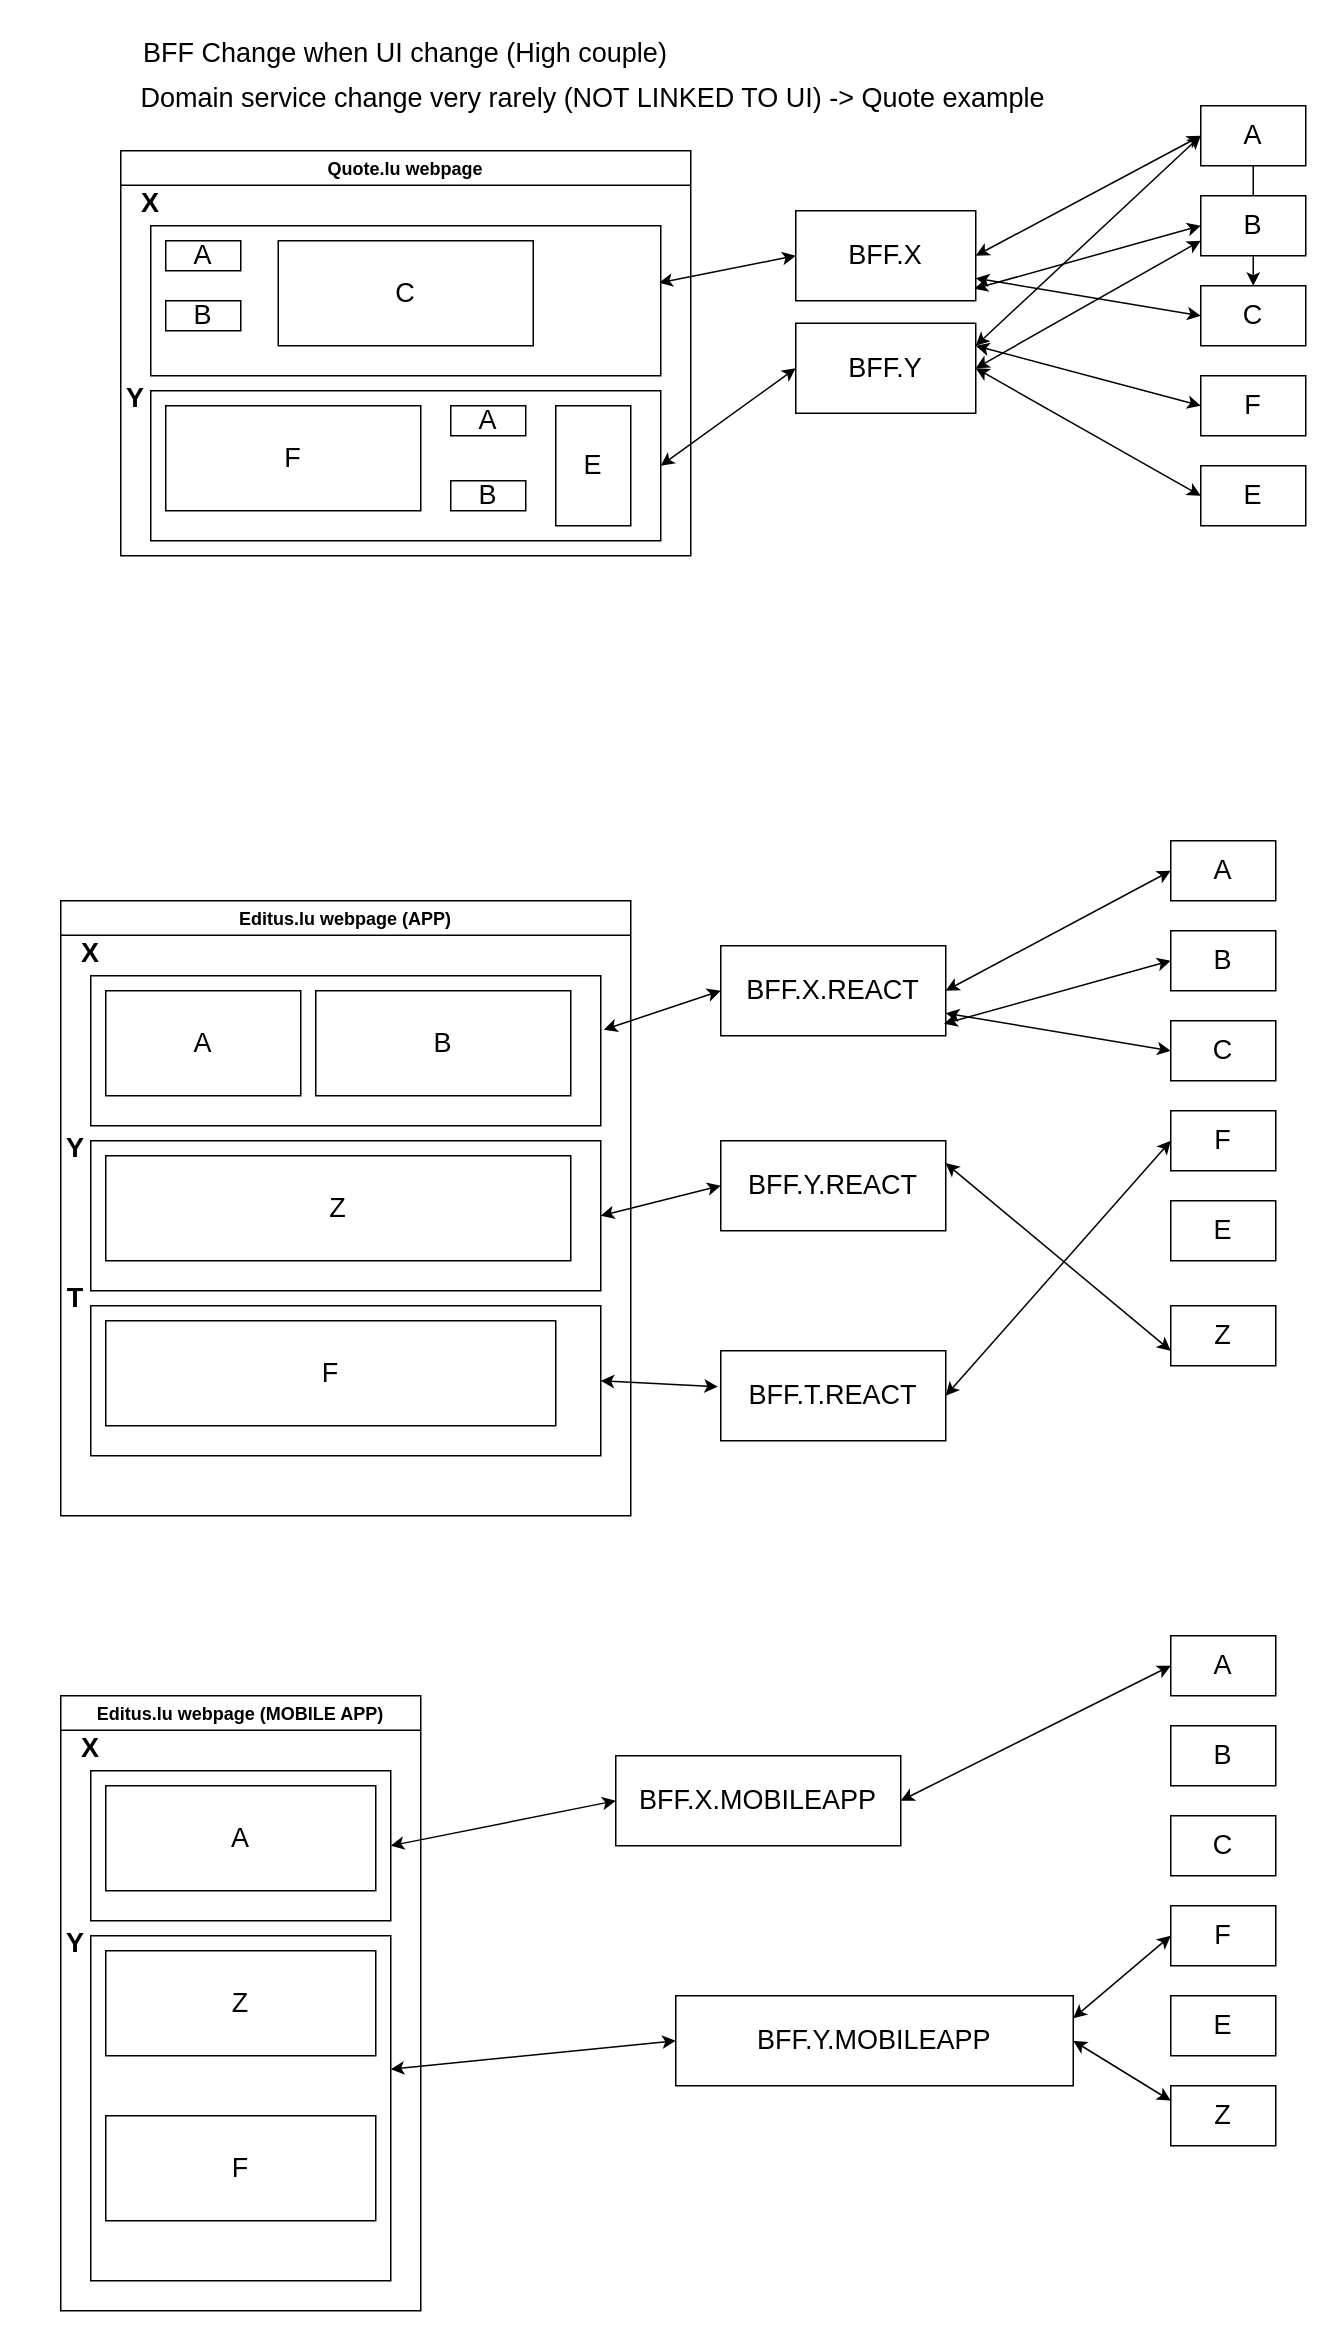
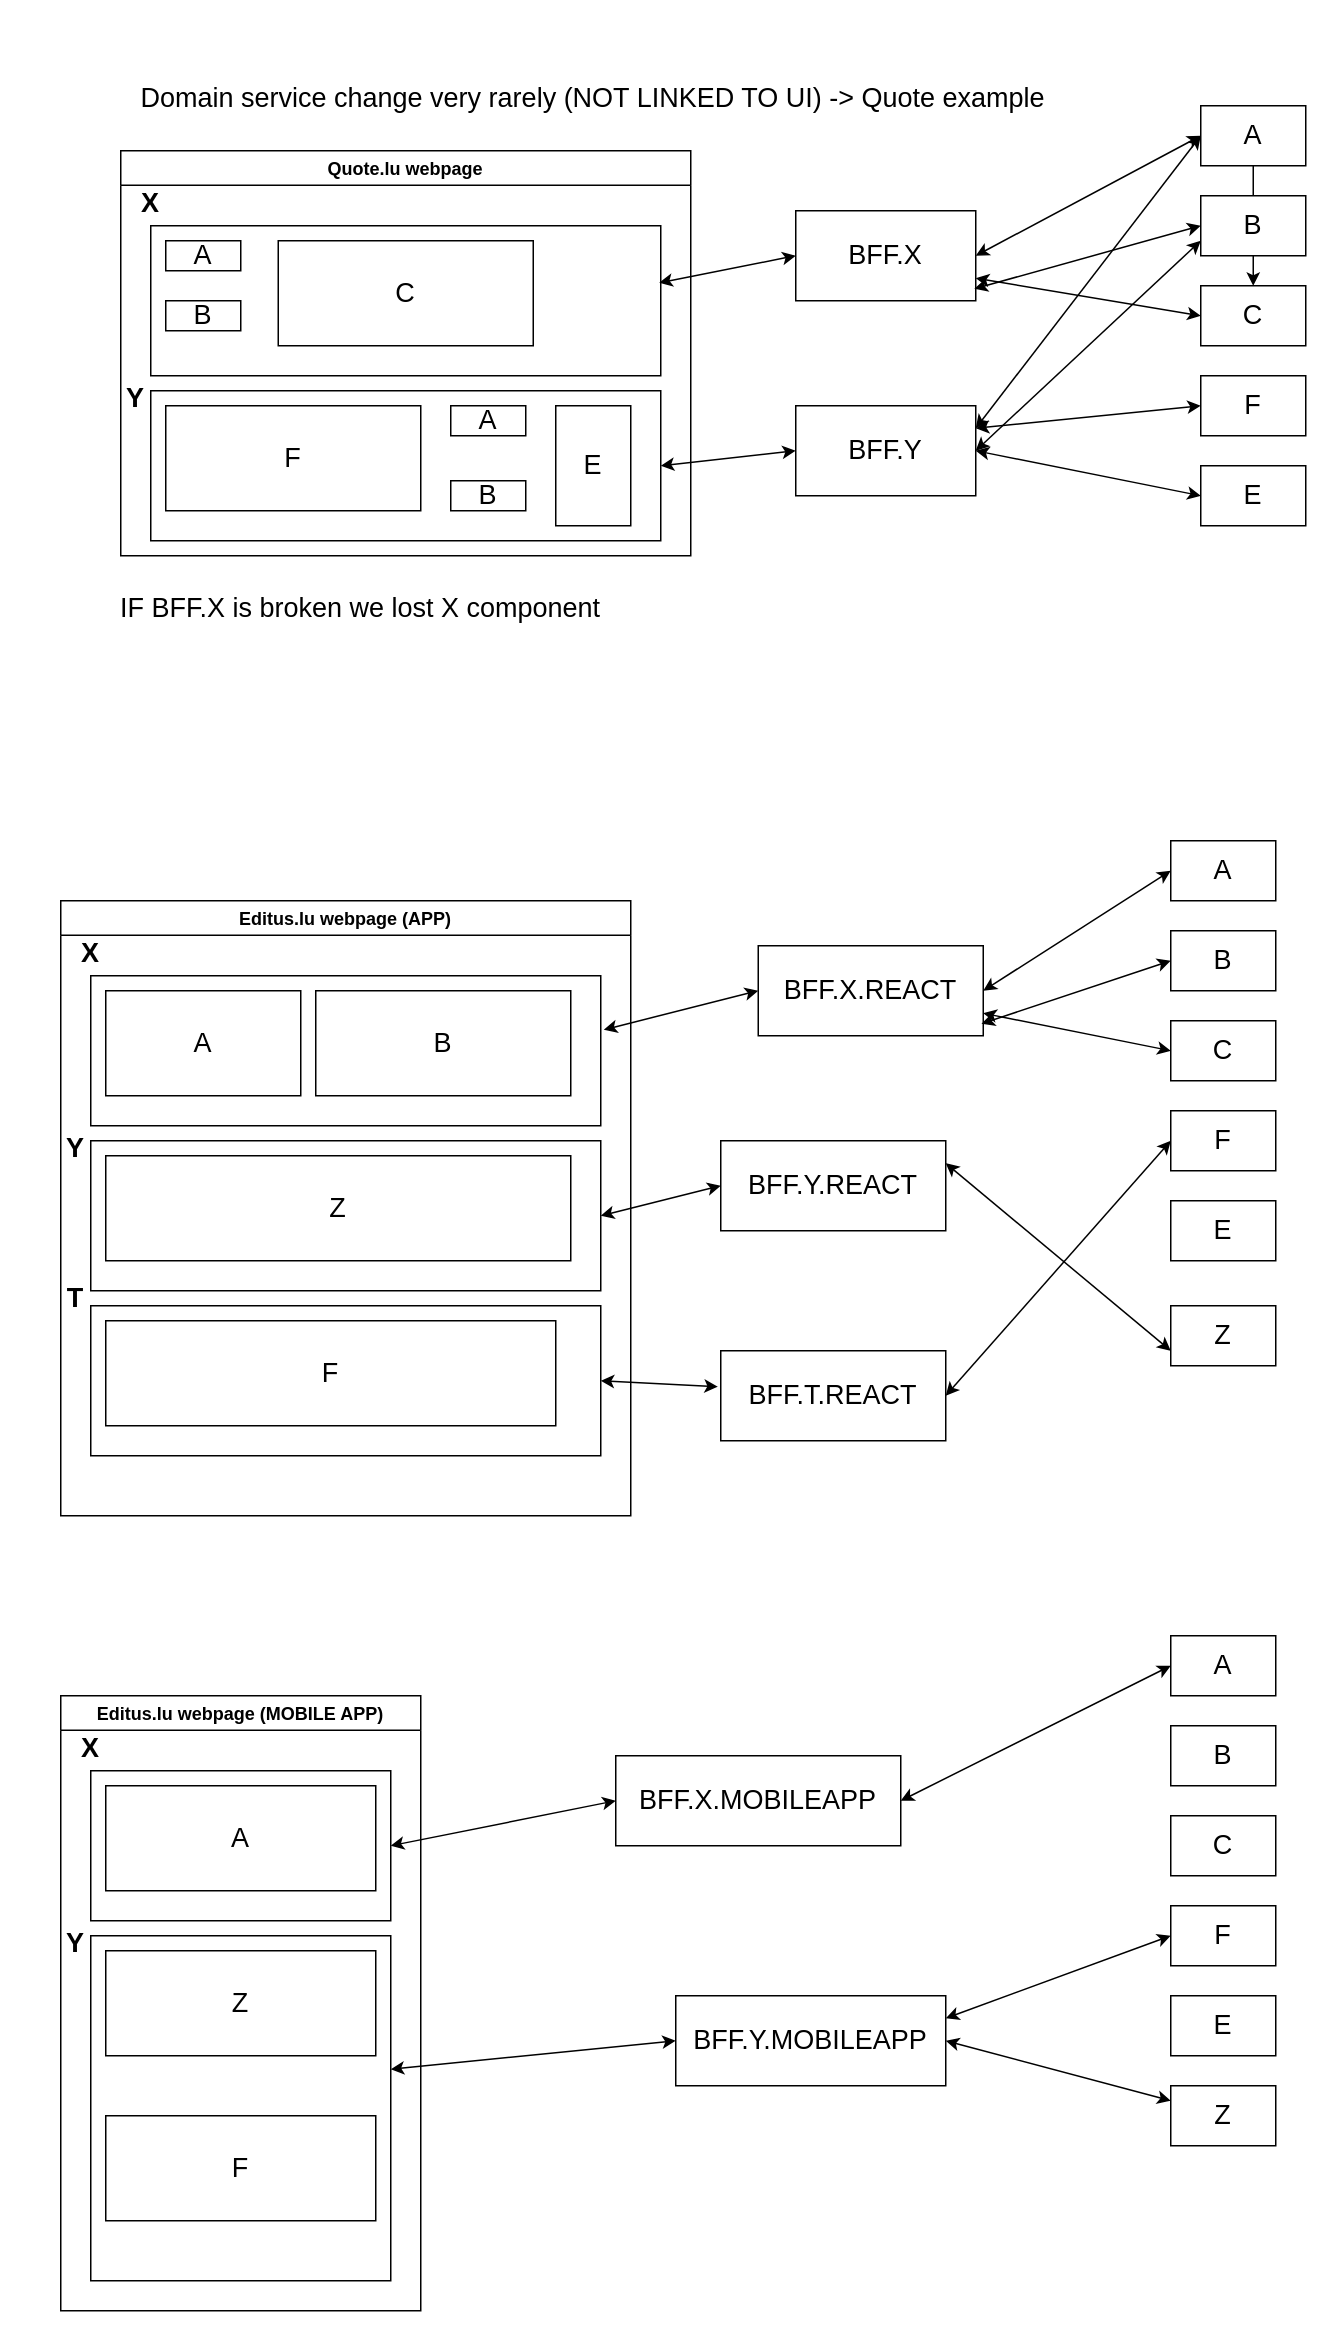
node "BFF Change when UI change (High couple)": removed
node "BFF.Y": moved (886, 368) -> (886, 451)
node "IF BFF.X is broken we lost X component": added
node "BFF.X.REACT": moved (833, 991) -> (871, 991)
node "BFF.Y.MOBILEAPP": size 398x90 -> 270x90
